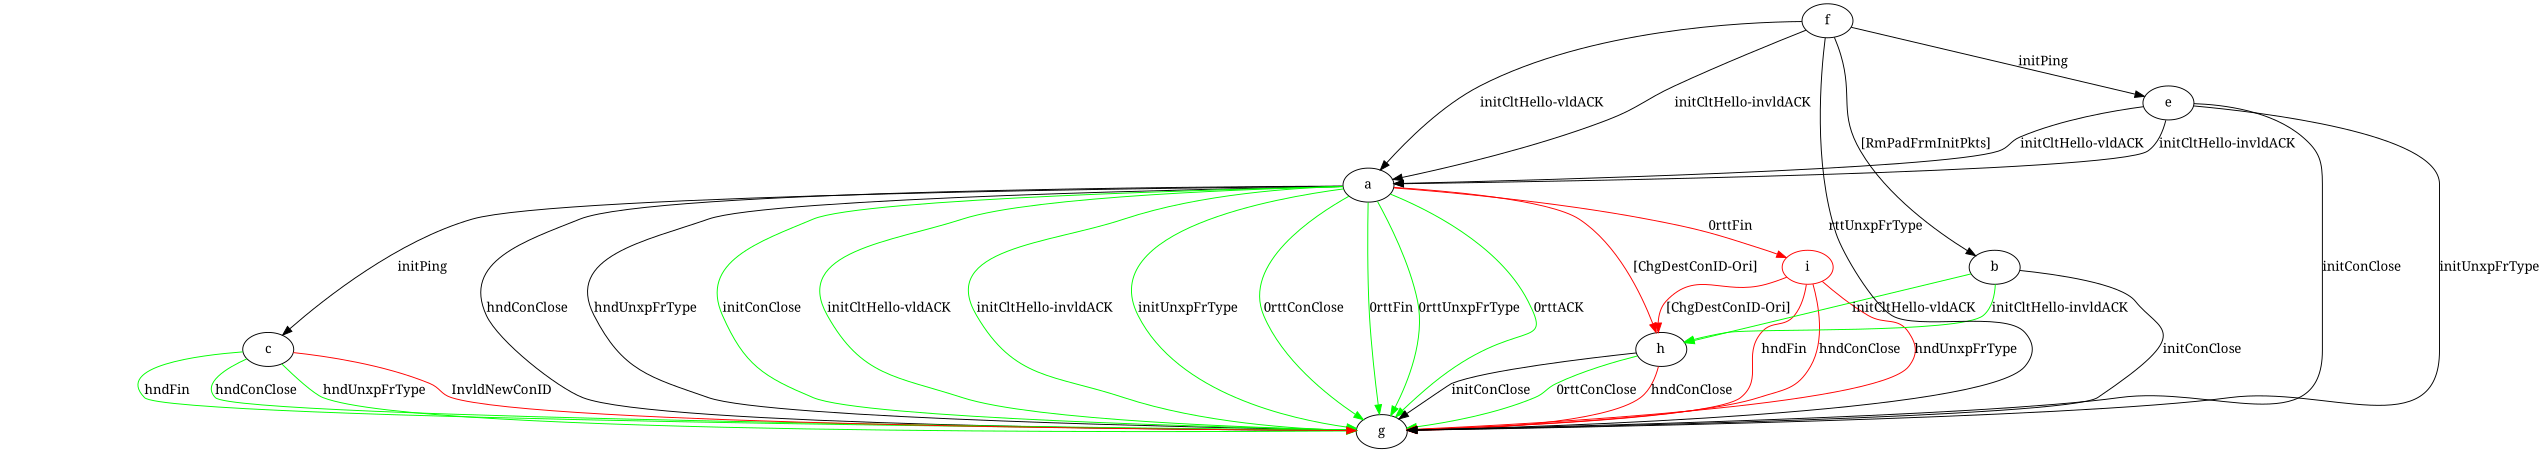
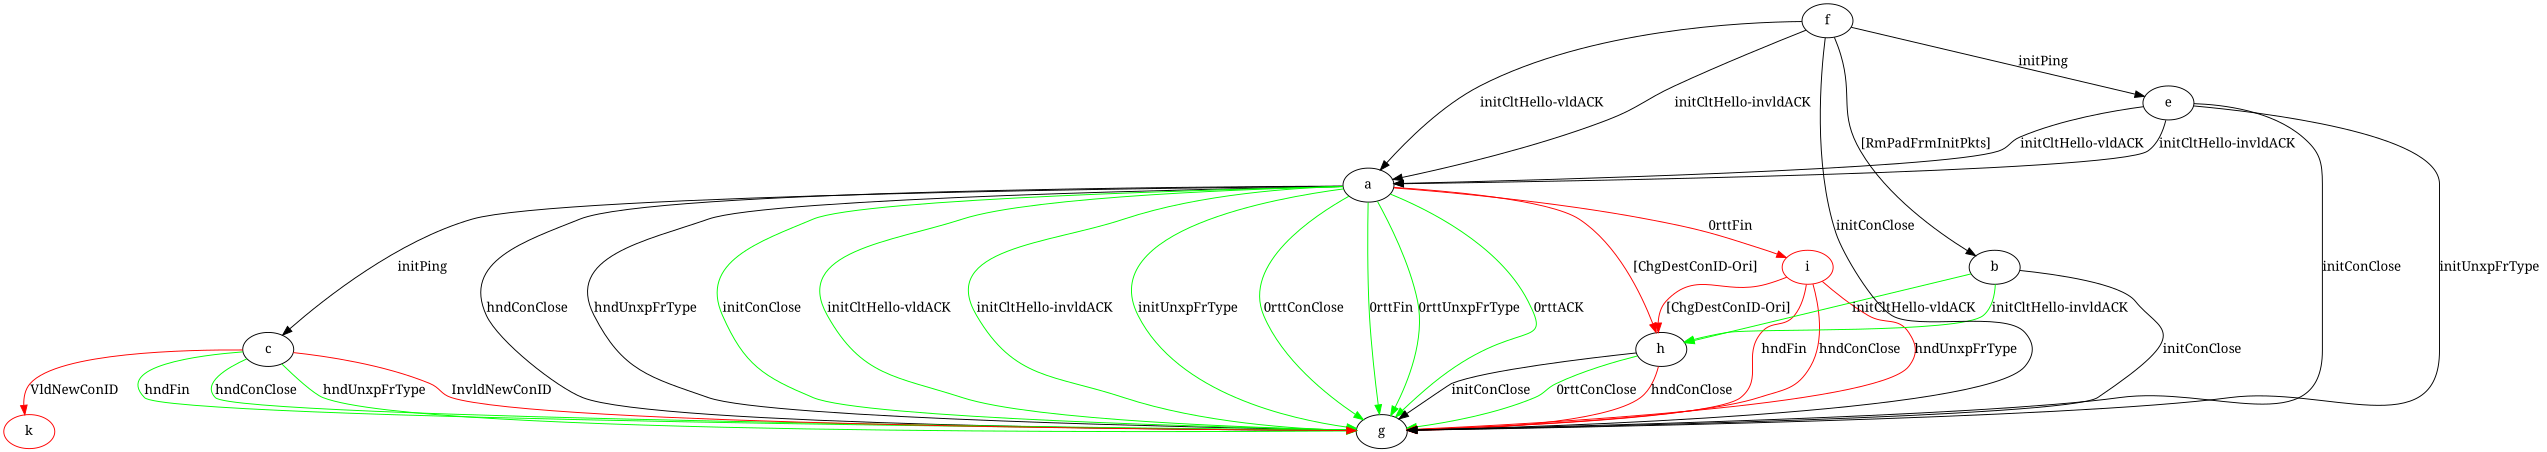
edge "f" -> "g": label "rttUnxpFrType " -> "initConClose "
node "k": added
